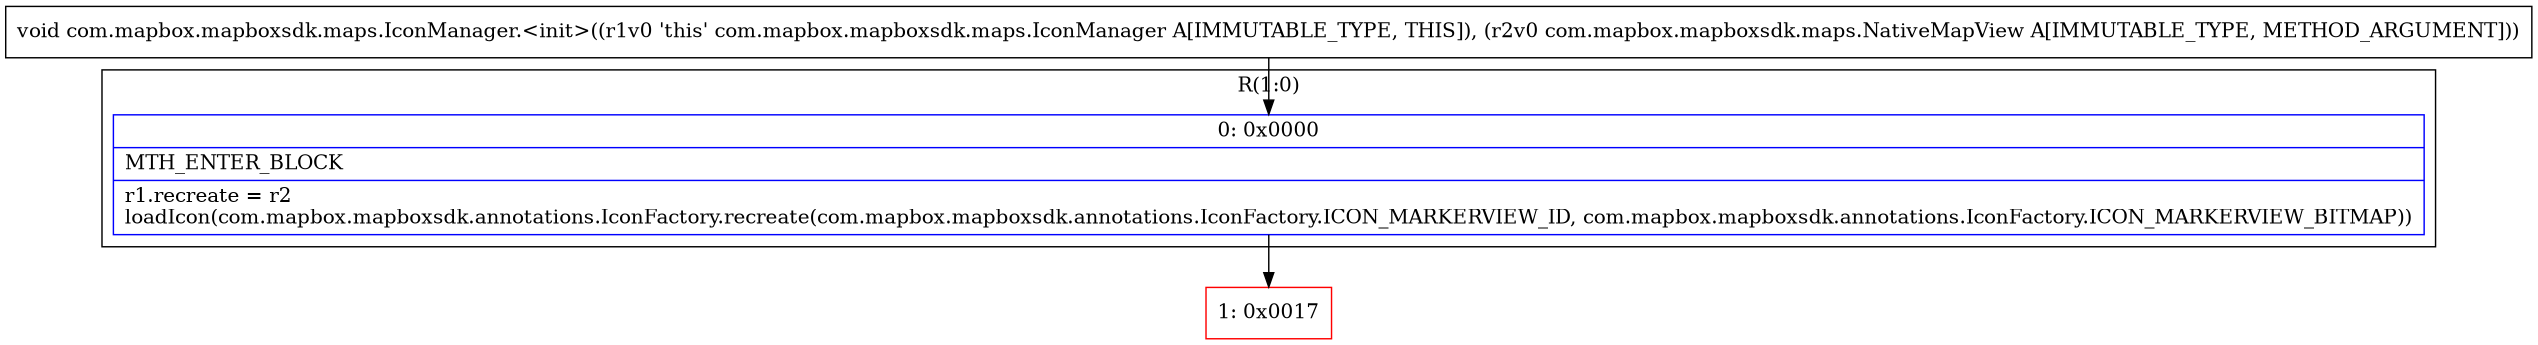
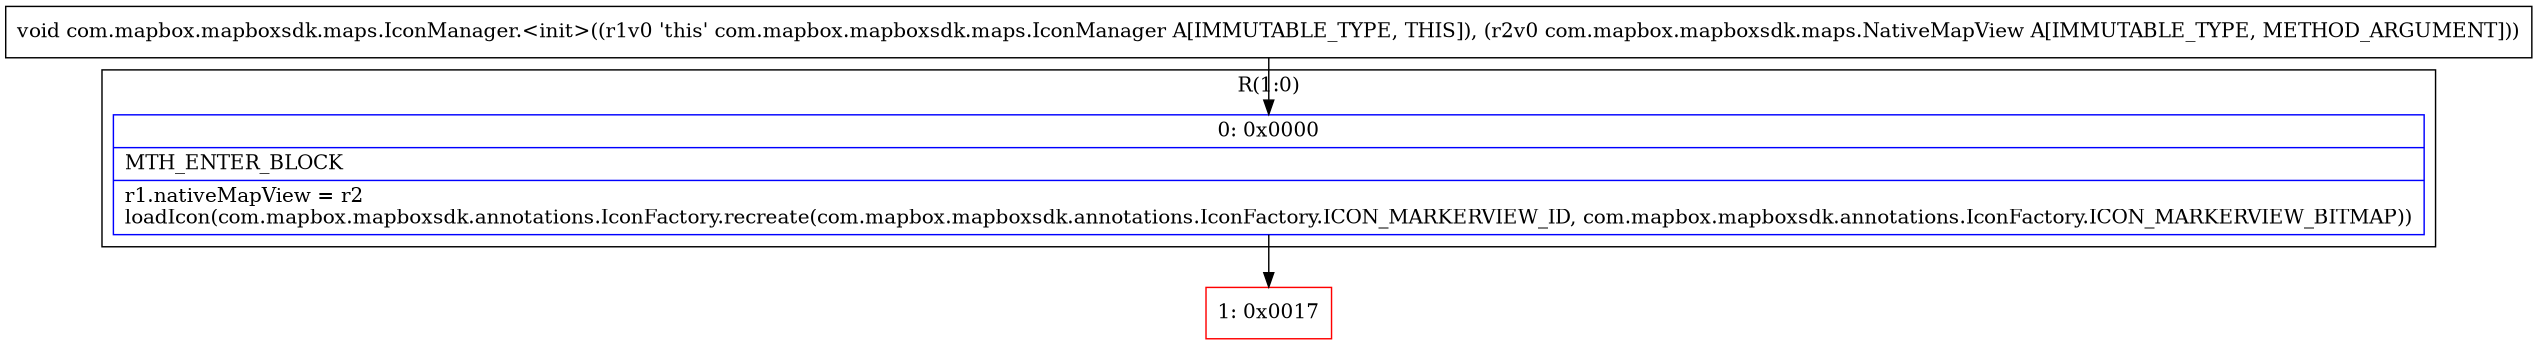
node "0: 0x0000": text "r1.recreate = r2" -> "r1.nativeMapView = r2"
